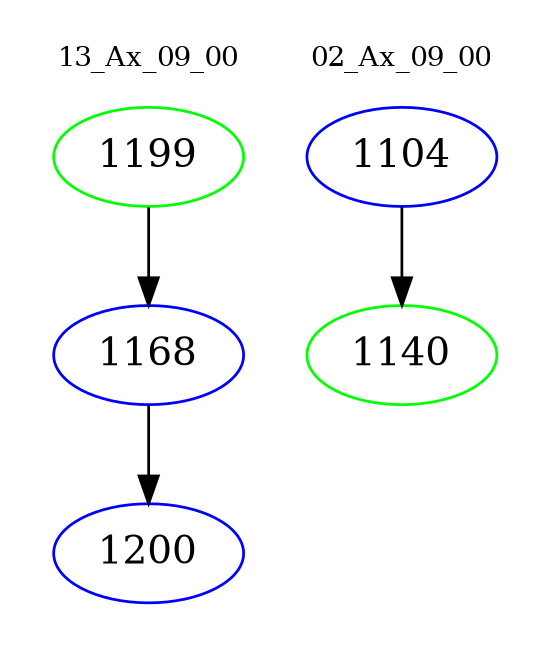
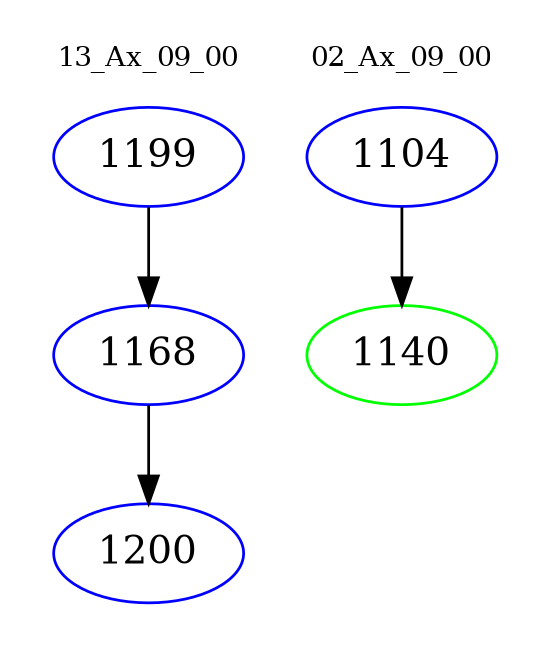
node "1199": color green -> blue
